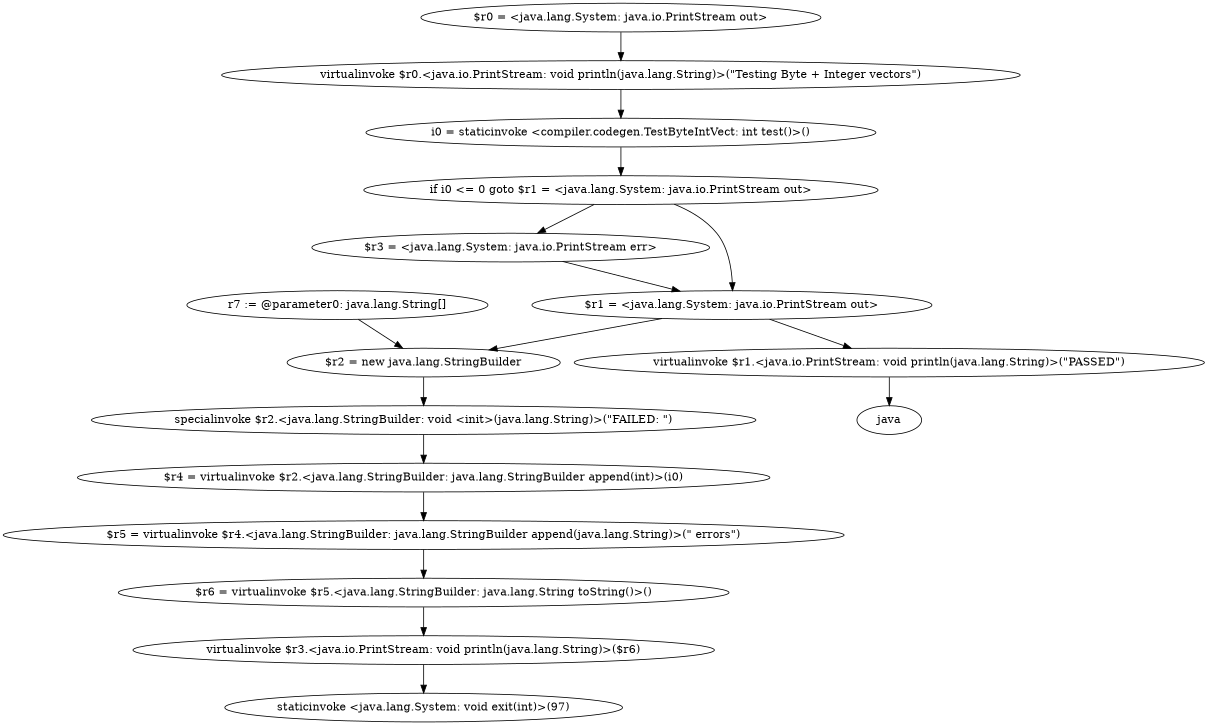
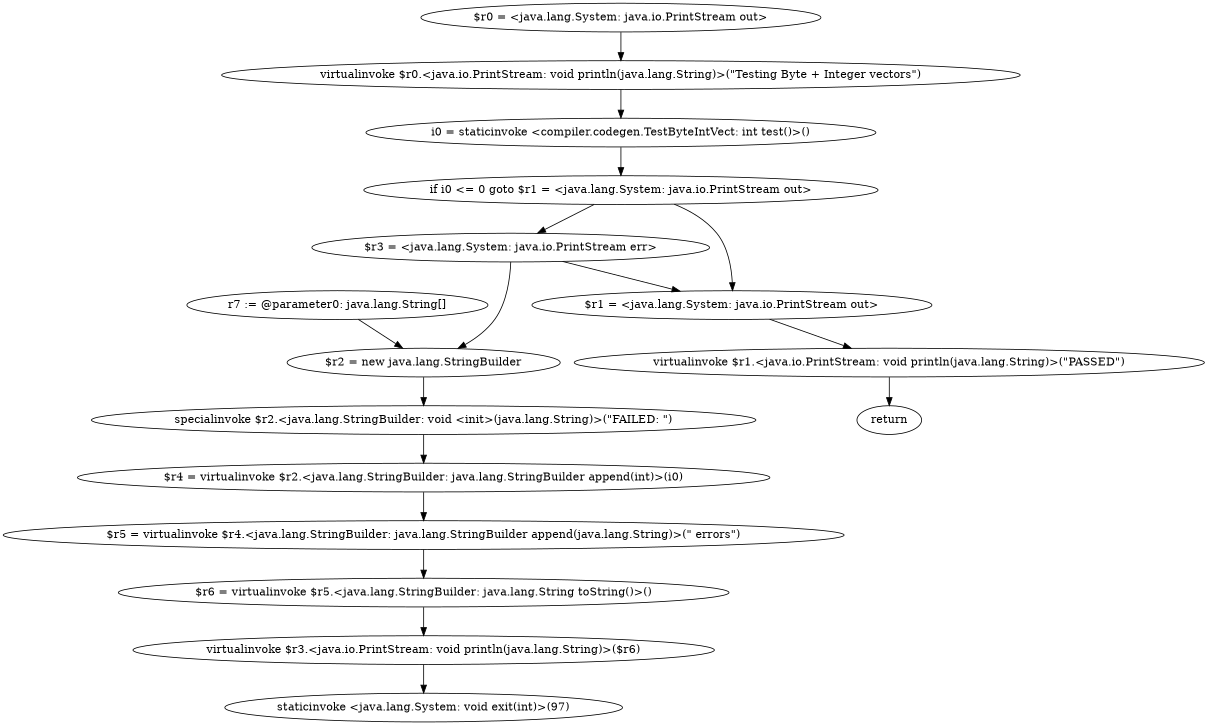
edge "$r1 = <java.lang.System: java.io.PrintStream out>" -> "$r2 = new java.lang.StringBuilder": now "$r3 = <java.lang.System: java.io.PrintStream err>" -> "$r2 = new java.lang.StringBuilder"
node "java": label "java" -> "return"
